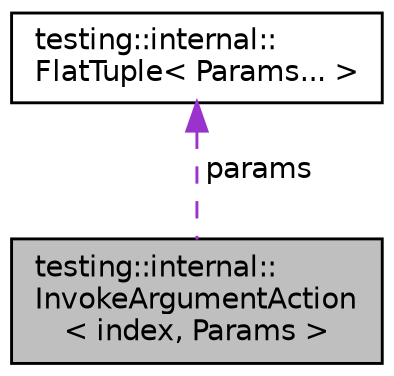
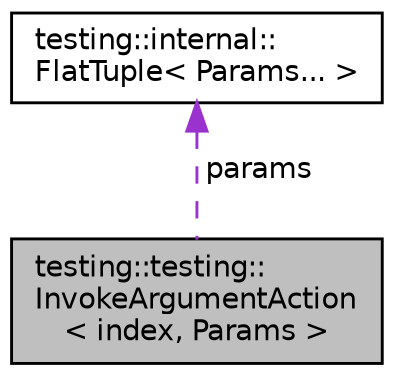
node "testing::internal:: InvokeArgumentAction < index, Params >": label "testing::internal:: InvokeArgumentAction < index, Params >" -> "testing::testing:: InvokeArgumentAction < index, Params >"
